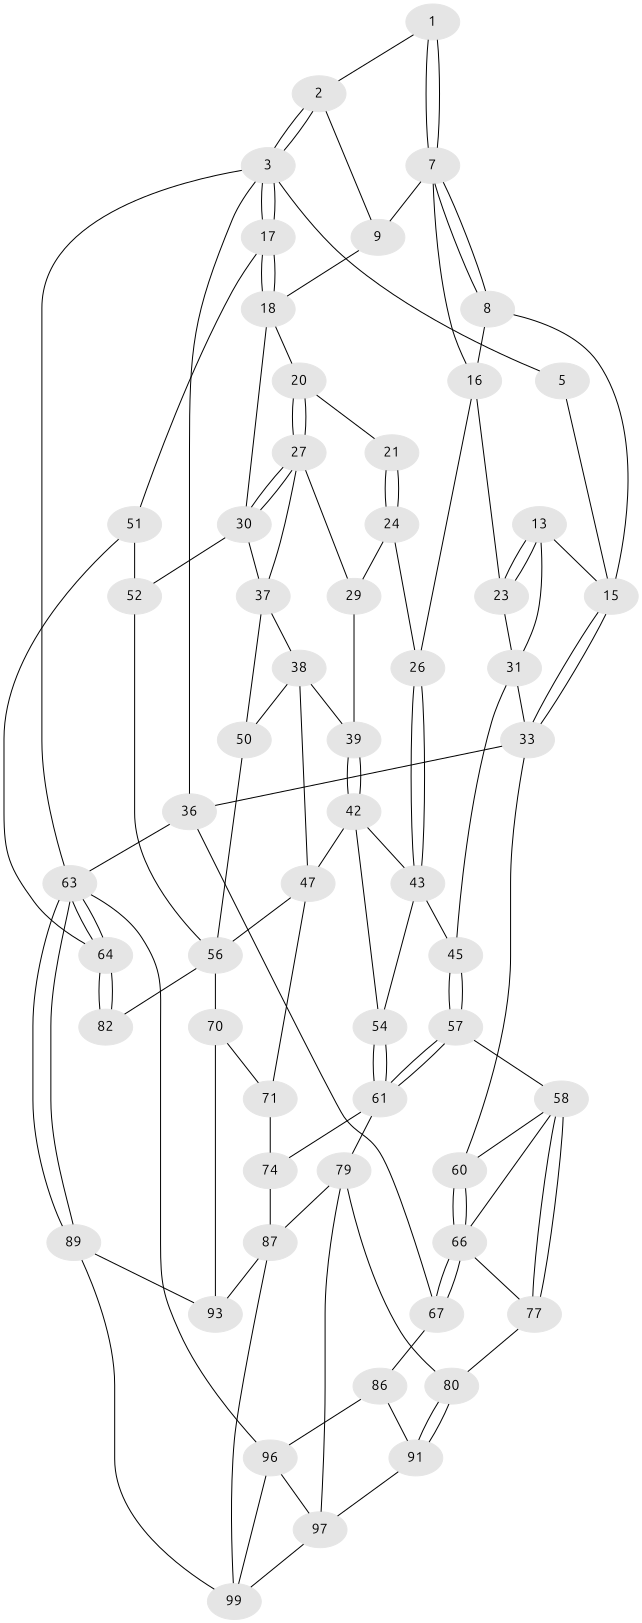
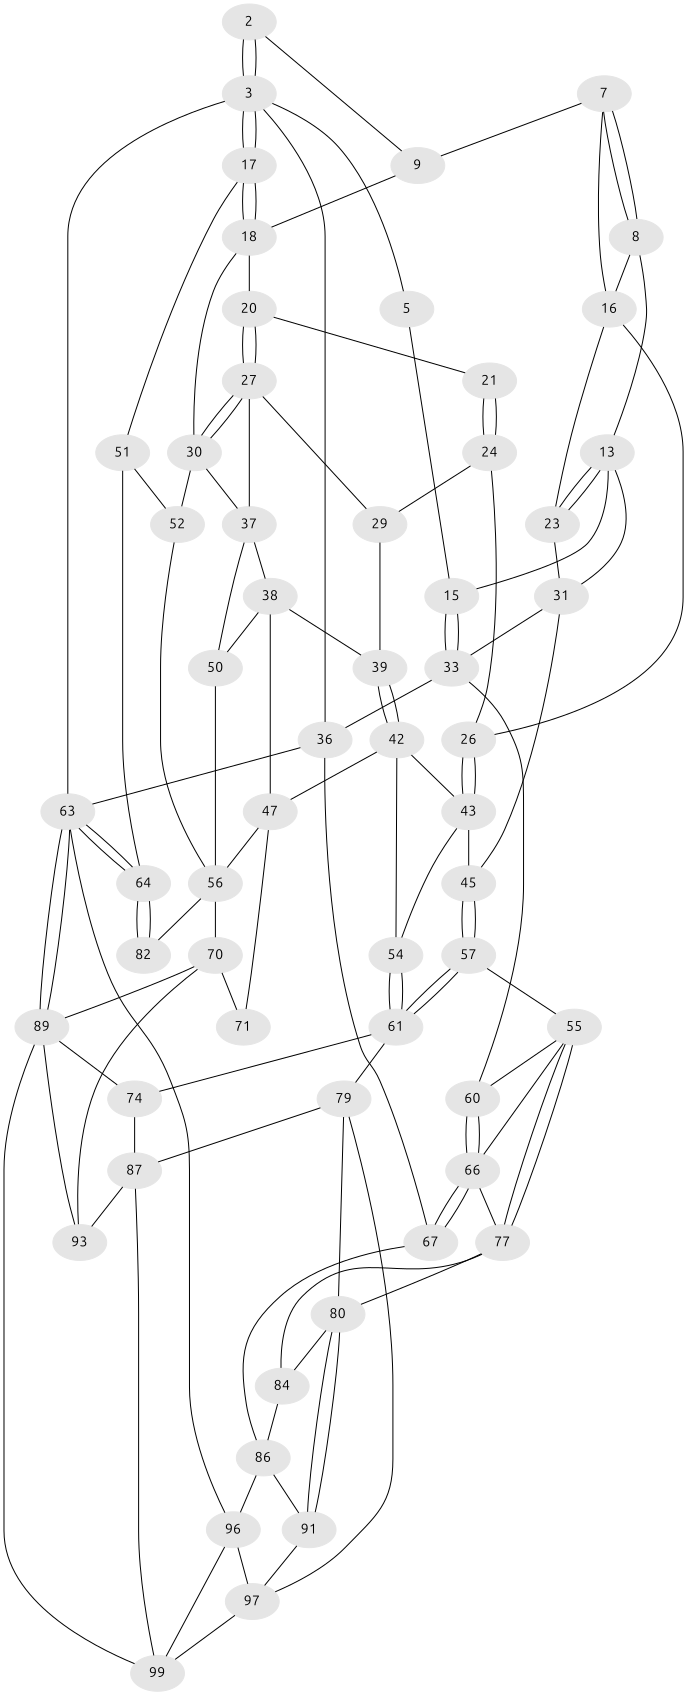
node "1": removed
edge "8" -- "15": now "8" -- "13"
edge "70" -- "89": added
node "58": label "58" -> "55"
edge "71" -- "74": now "89" -- "74"
node "84": added
